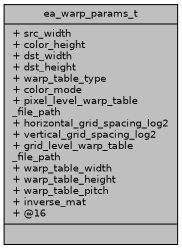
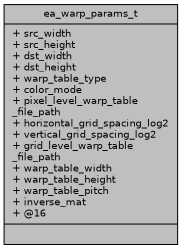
node "ea_warp_params_t": text "+ color_height" -> "+ src_height"
